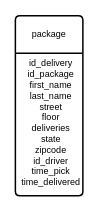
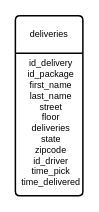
node "package": label "package" -> "deliveries"
